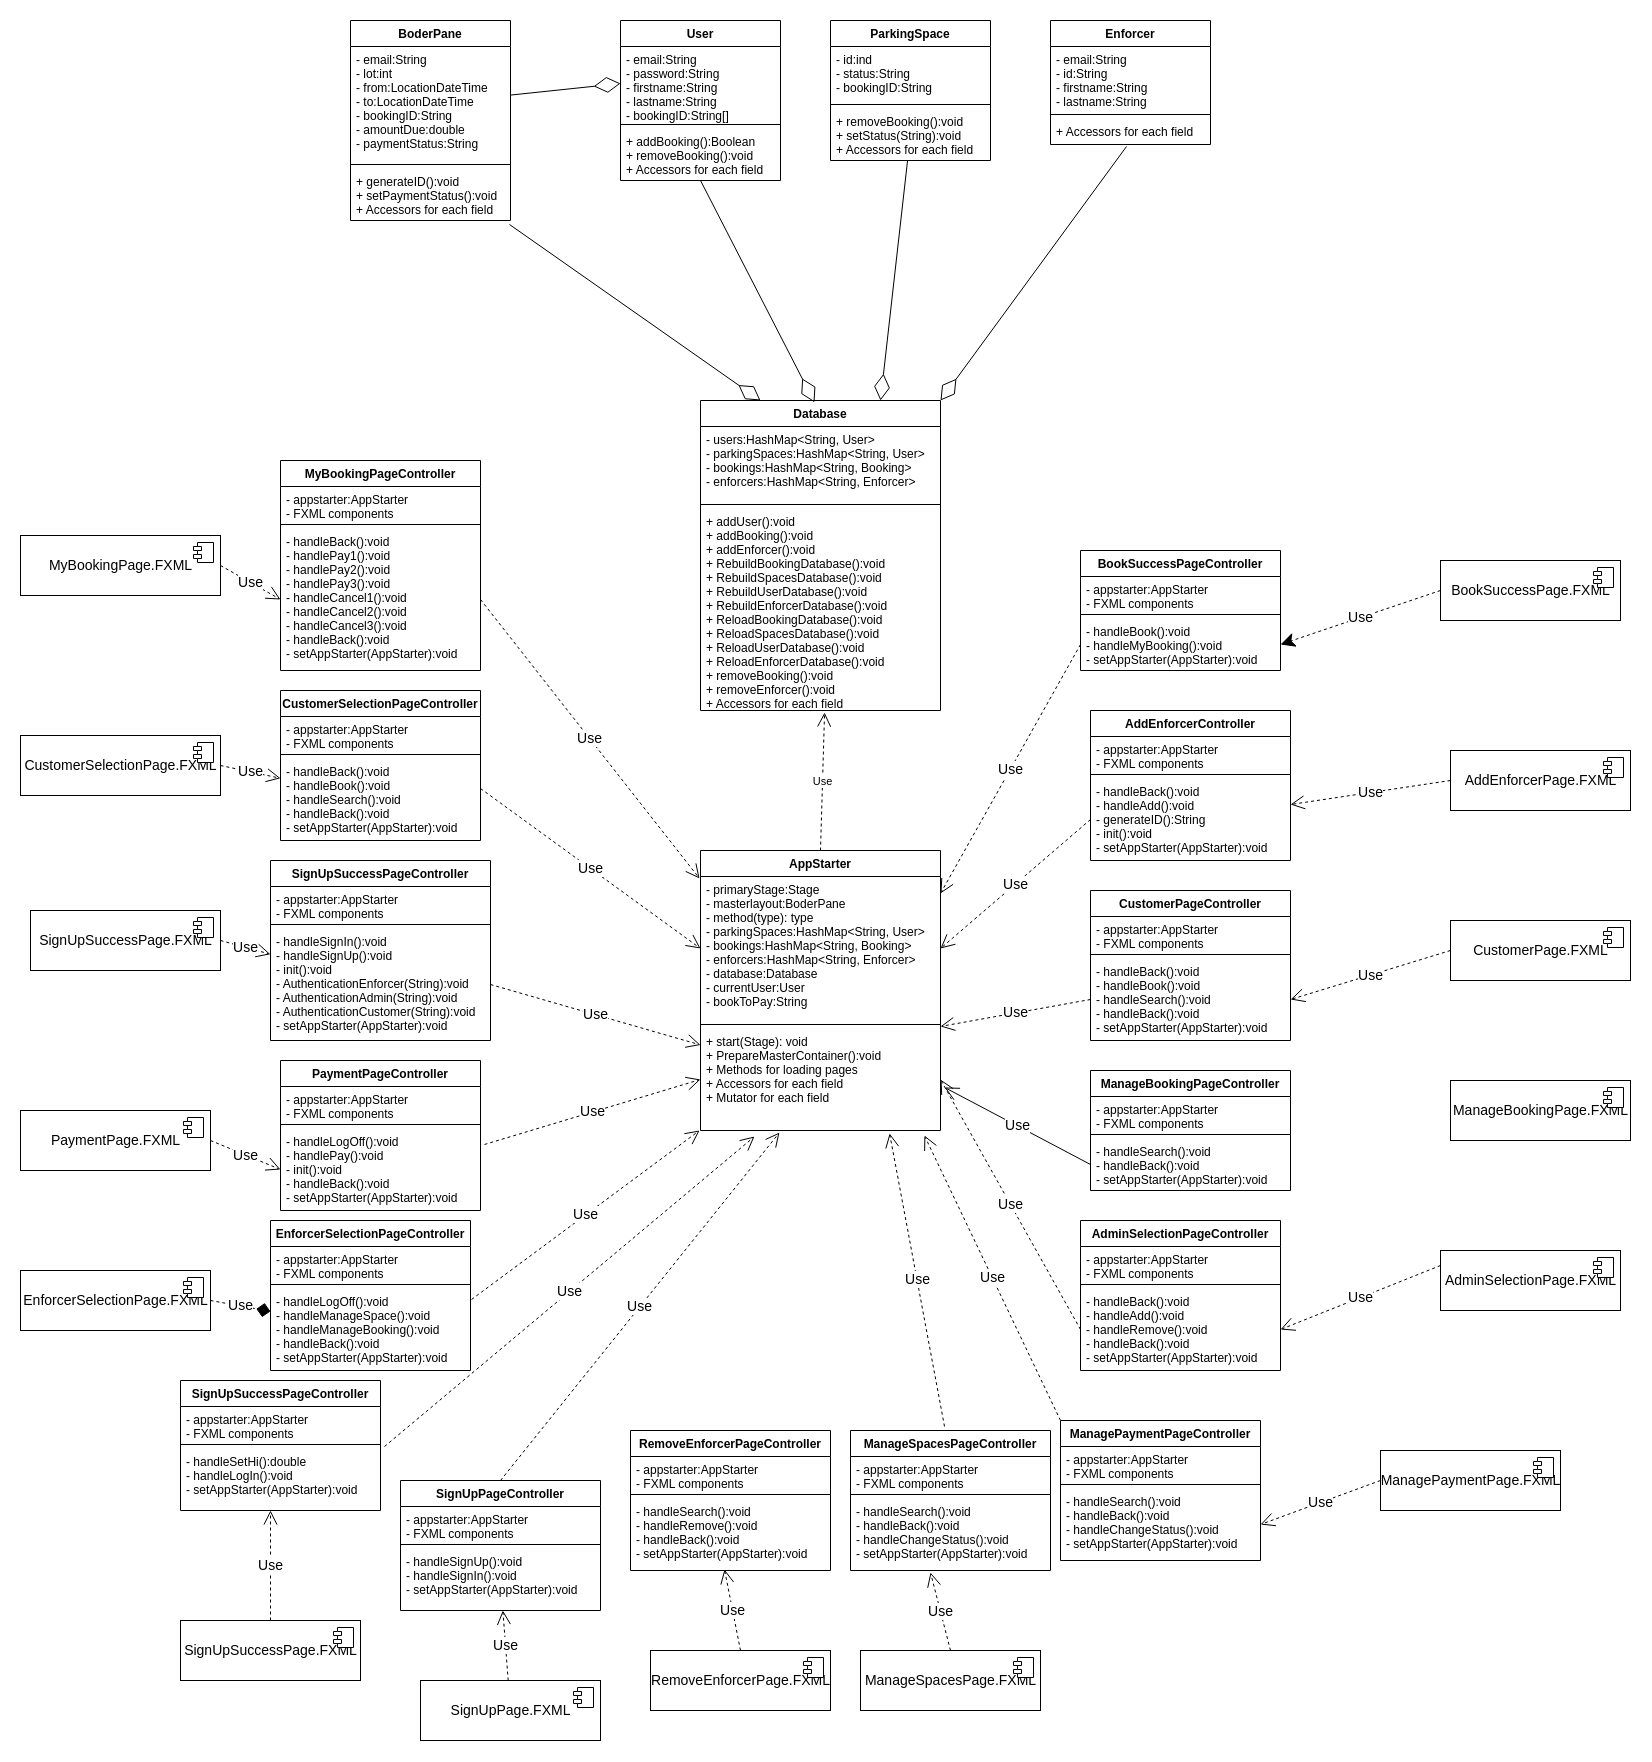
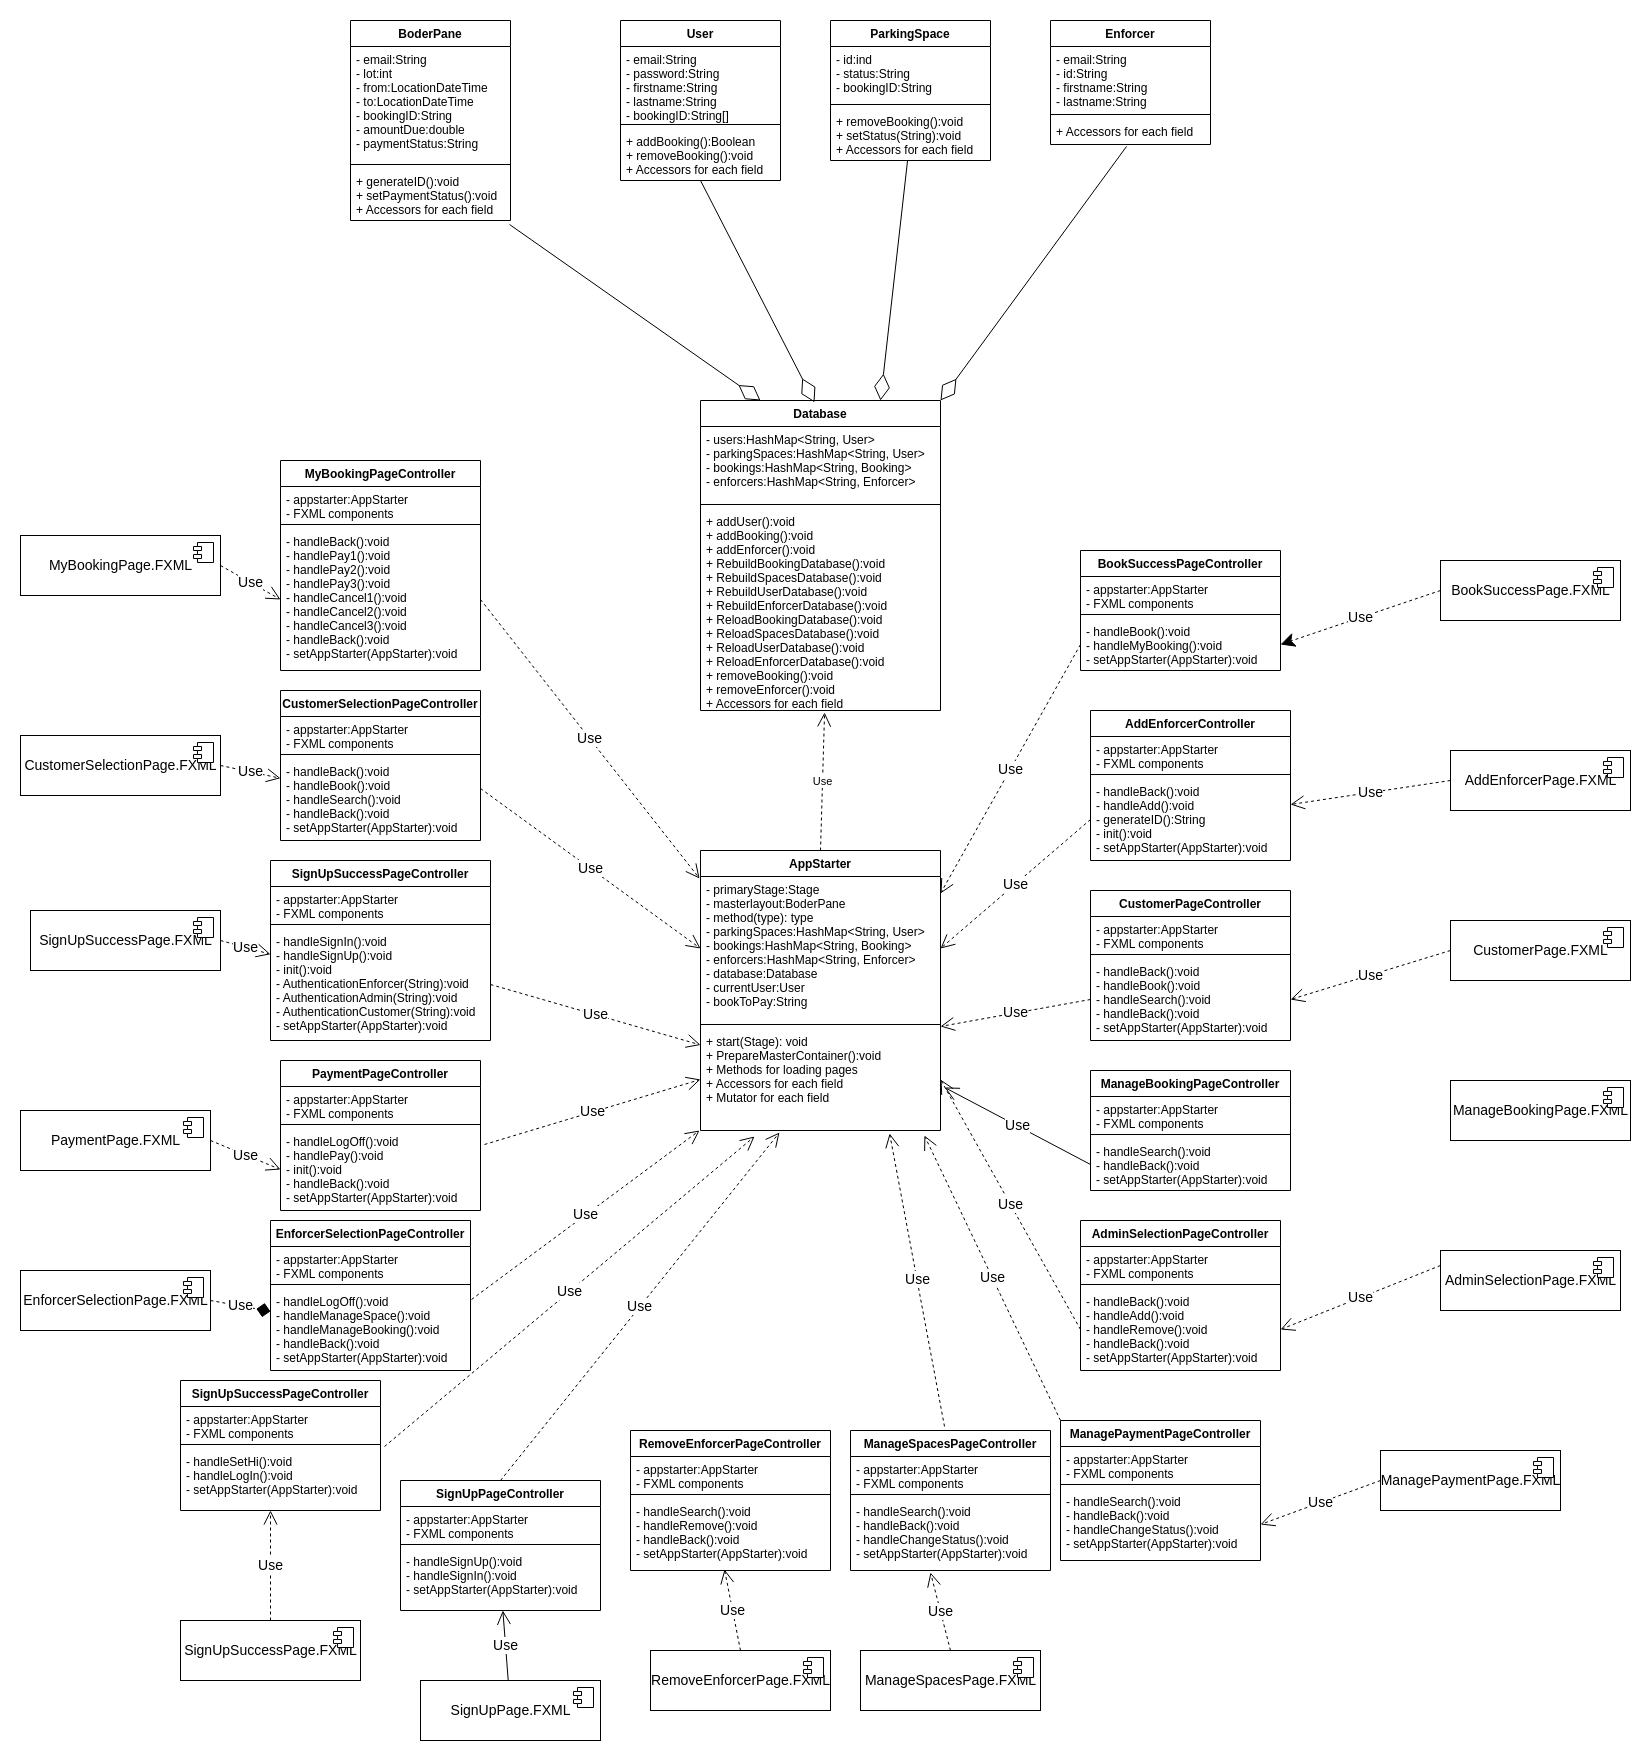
edge "- email:String - lot:int - from:LocationDateTime - to:LocationDateTime - bookingID:String - amountDue:double - paymentStatus:String" -> "- email:String - password:String - firstname:String - lastname:String - bookingID:String[]": removed
node "- handleSetHi():double - handleLogIn():void - setAppStarter(AppStarter):void": label "- handleSetHi():double - handleLogIn():void - setAppStarter(AppStarter):void" -> "- handleSetHi():void - handleLogIn():void - setAppStarter(AppStarter):void"
edge "SignUpPage.FXML" -> "- handleSignUp():void - handleSignIn():void - setAppStarter(AppStarter):void": style dashed -> solid
